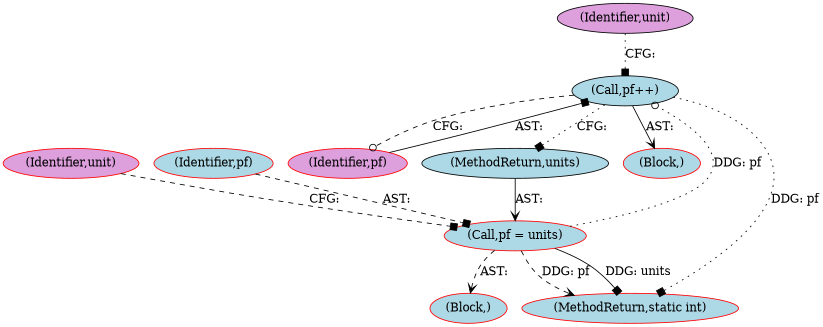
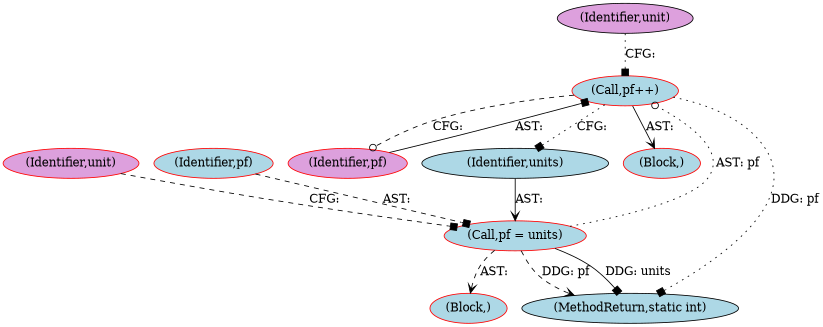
node "(Call,pf++)": color black -> red
node "(MethodReturn,units)": label "(MethodReturn,units)" -> "(Identifier,units)"
edge "(Call,pf = units)" -> "(Call,pf++)": label "DDG: pf" -> "AST: pf"
node "(MethodReturn,static int)": color red -> black
